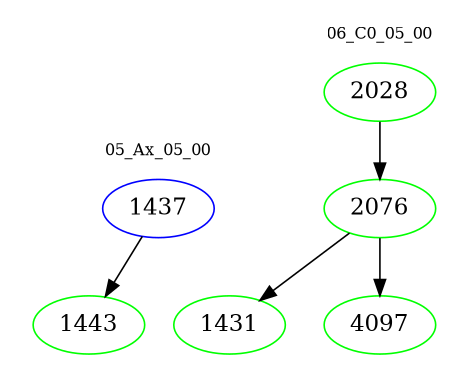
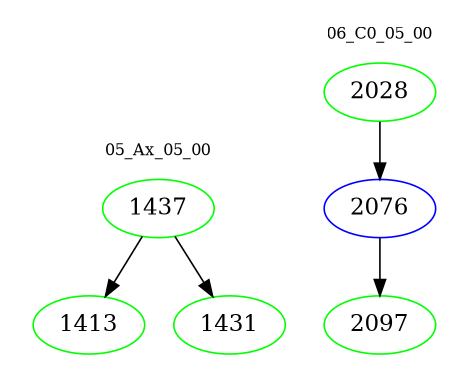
node "1437": color blue -> green
node "2076": color green -> blue
edge "2076" -> "1431": now "1437" -> "1431"
node "1443": label "1443" -> "1413"
node "4097": label "4097" -> "2097"
